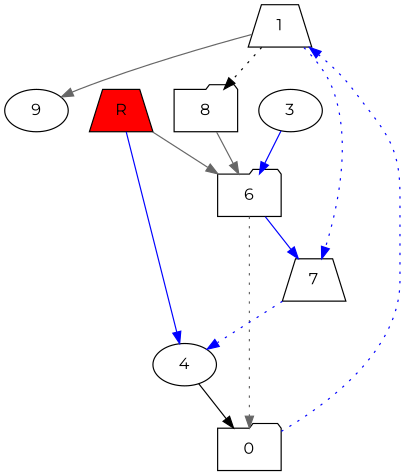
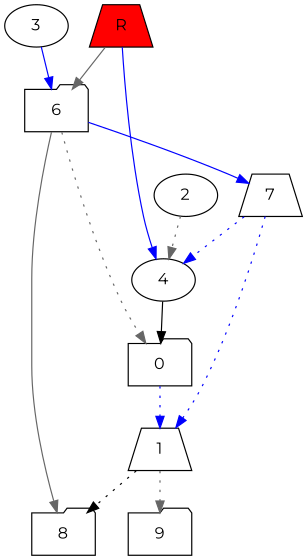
edge "1" -> "9": style solid -> dotted
node "9": shape ellipse -> folder
edge "1" -> "7": reversed
edge "8" -> "6": reversed
node "2": added
